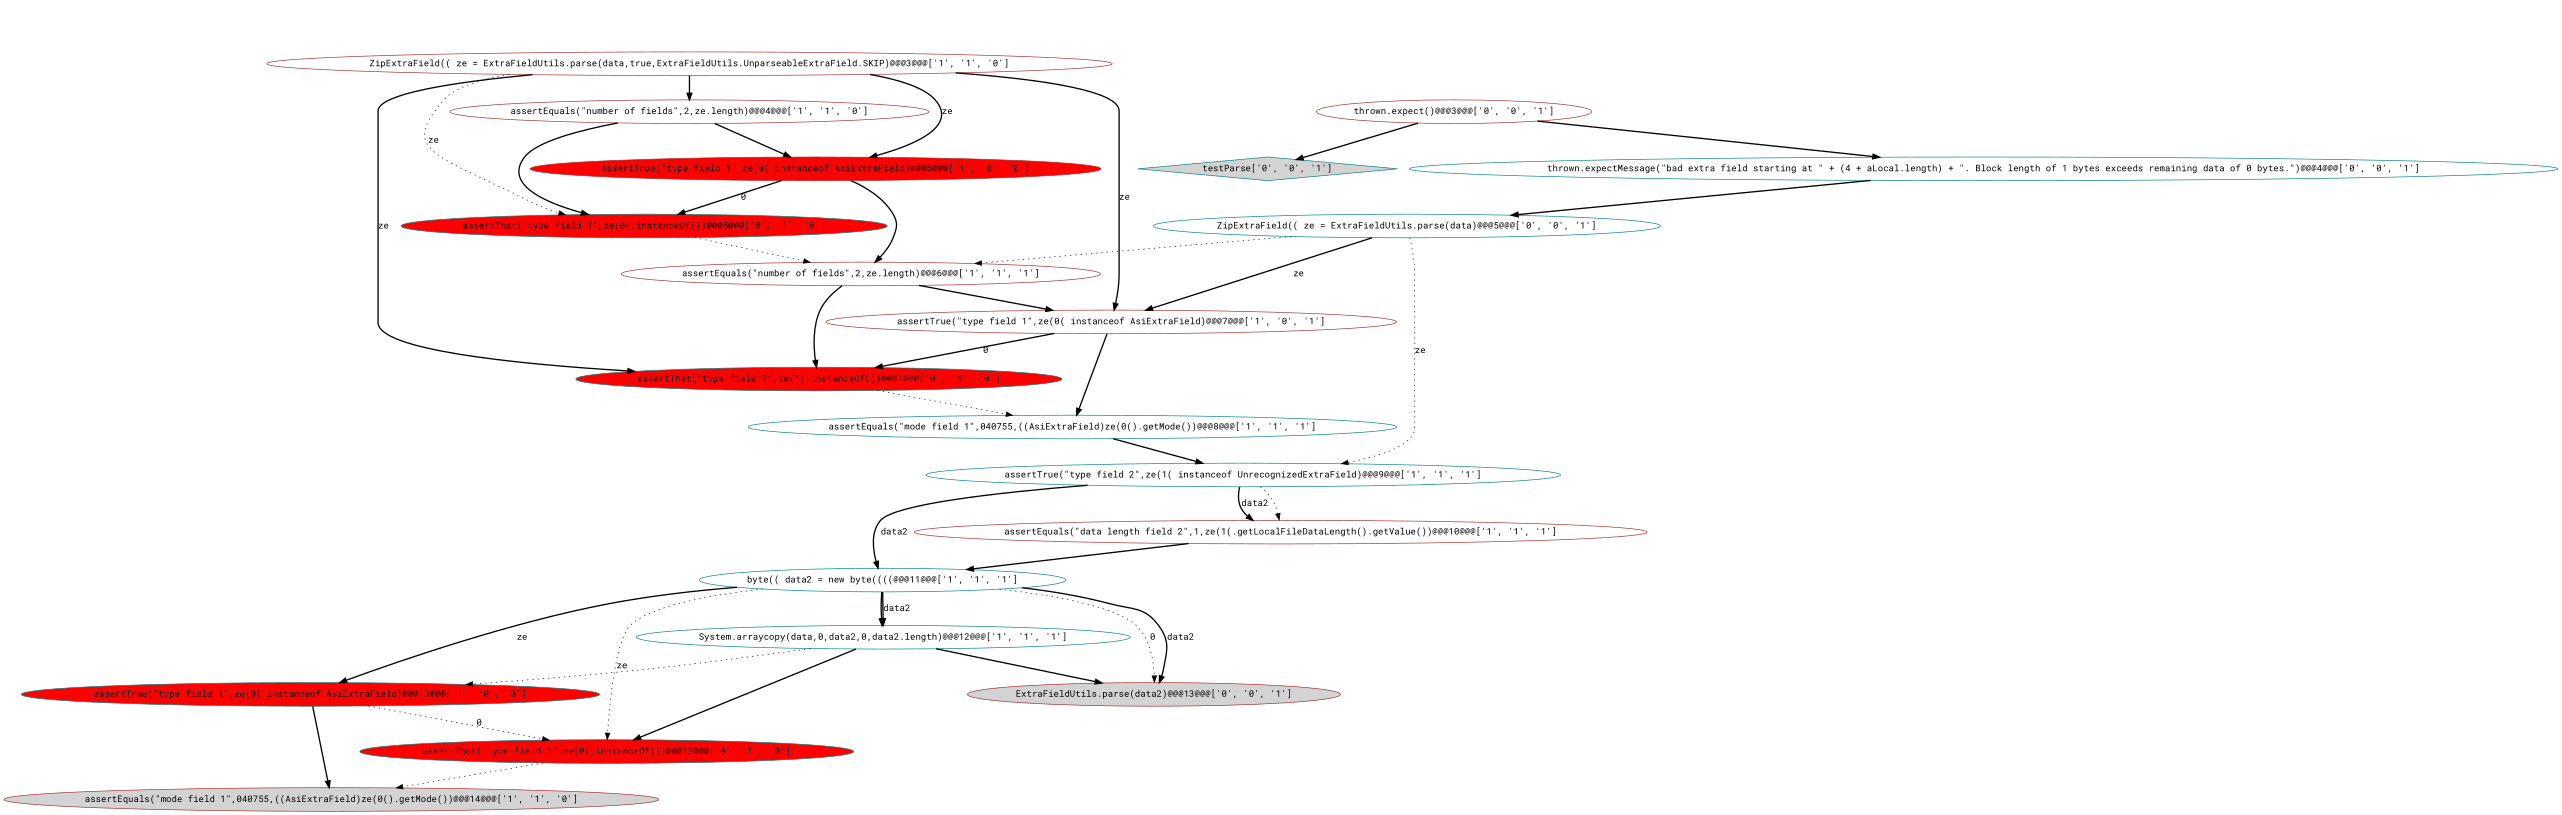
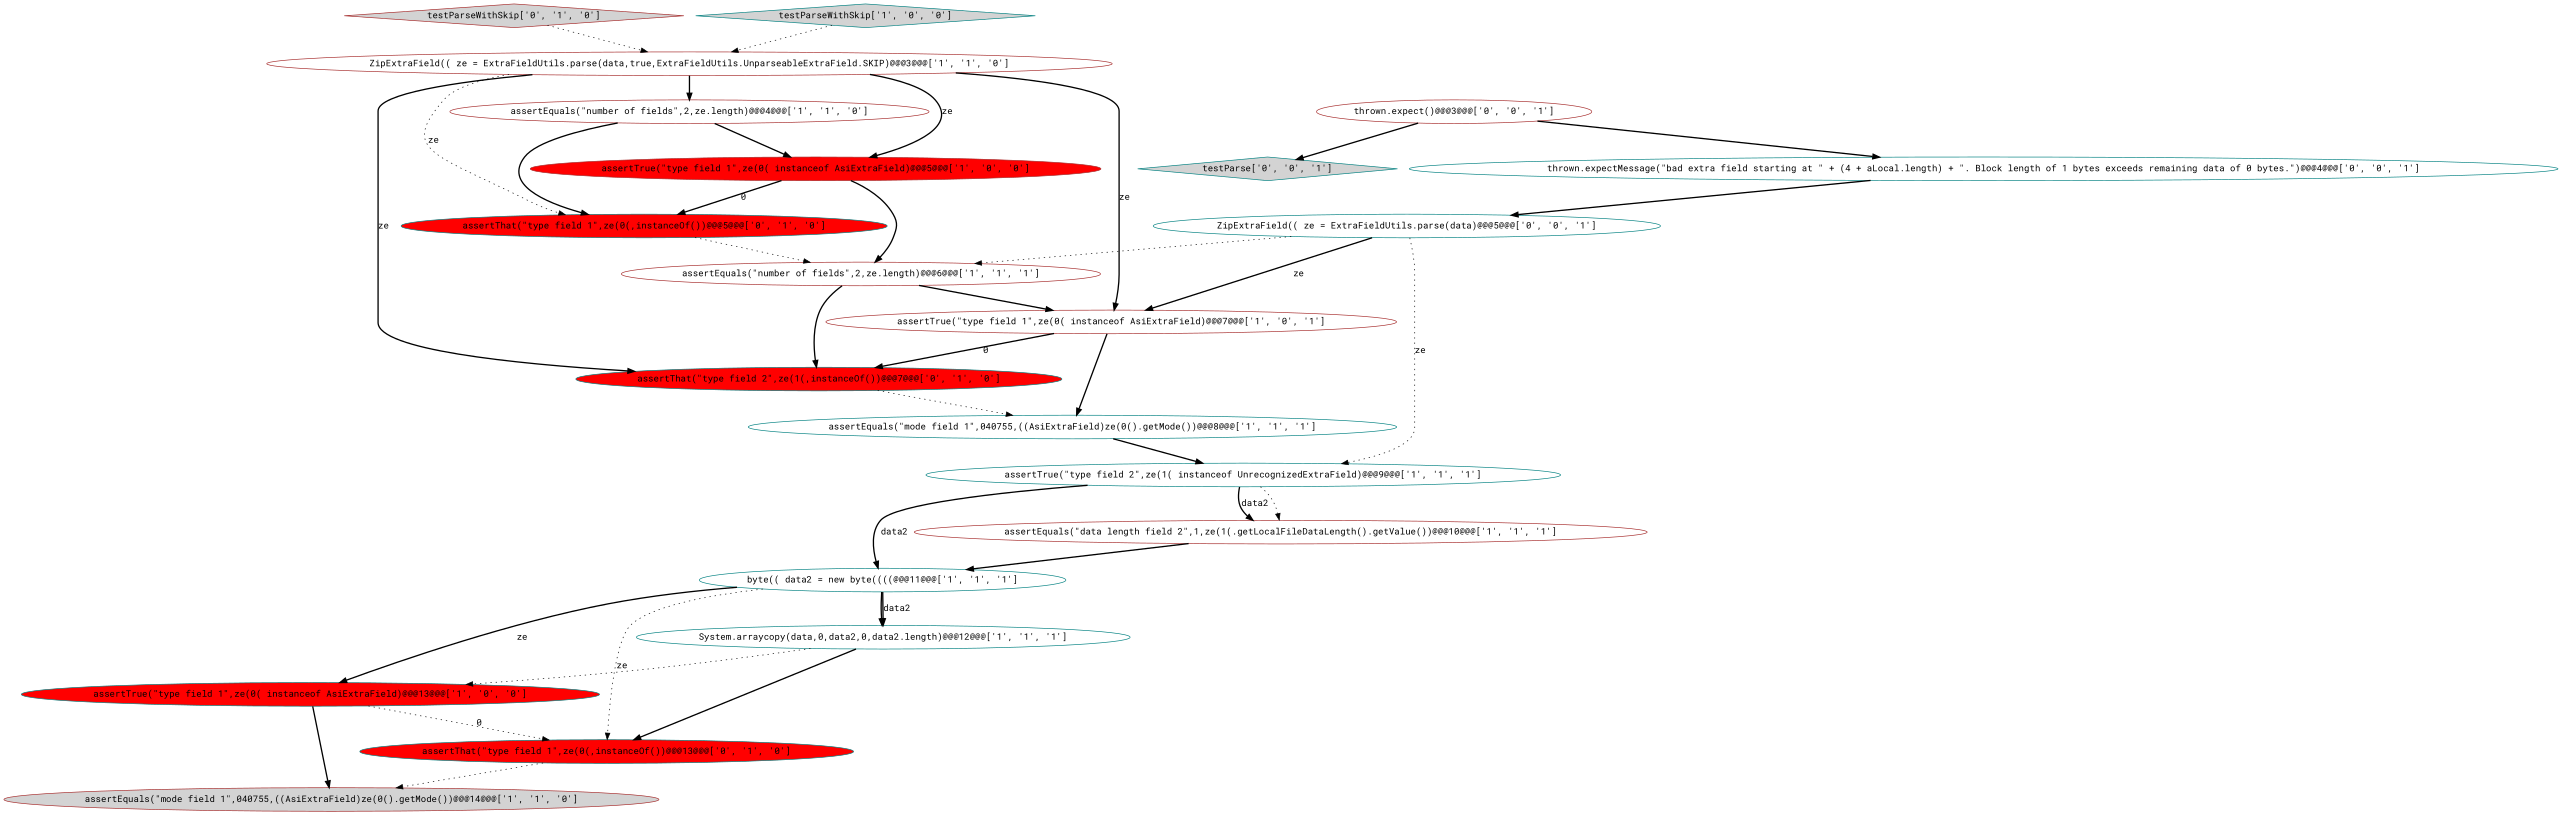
node "testParseWithSkip['0', '1', '0']": added
node "testParseWithSkip['1', '0', '0']": added
node "ExtraFieldUtils.parse(data2)@@@13@@@['0', '0', '1']": removed
